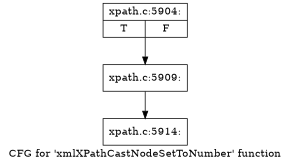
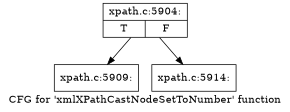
edge "xpath.c:5909:" -> "xpath.c:5914:": now "xpath.c:5904:" -> "xpath.c:5914:"
